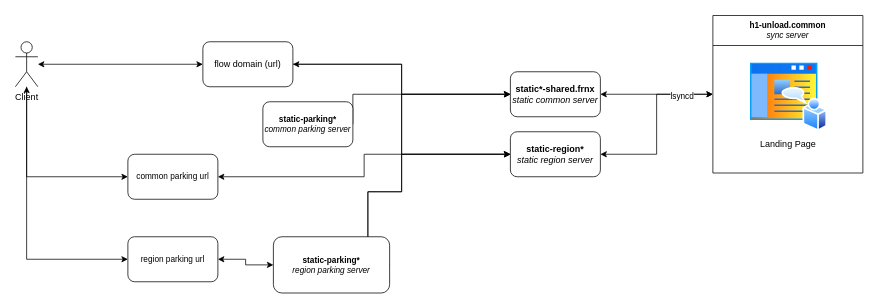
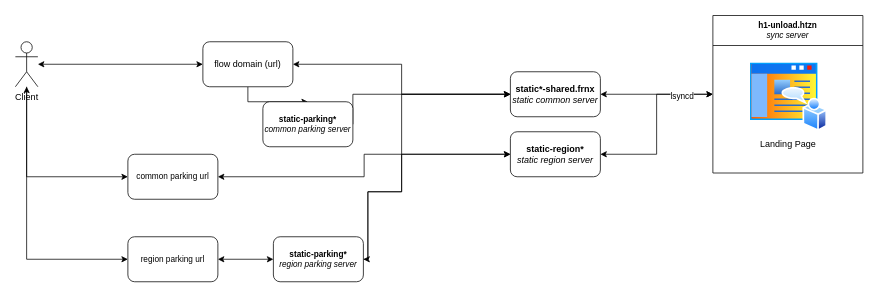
node "h1-unload.common sync server": label "h1-unload.common sync server" -> "h1-unload.htzn sync server"
edge "flow domain (url)" -> "static-region* static region server": now "flow domain (url)" -> "static-parking* common parking server"
node "static-parking* region parking server": size 116x56 -> 90x45
